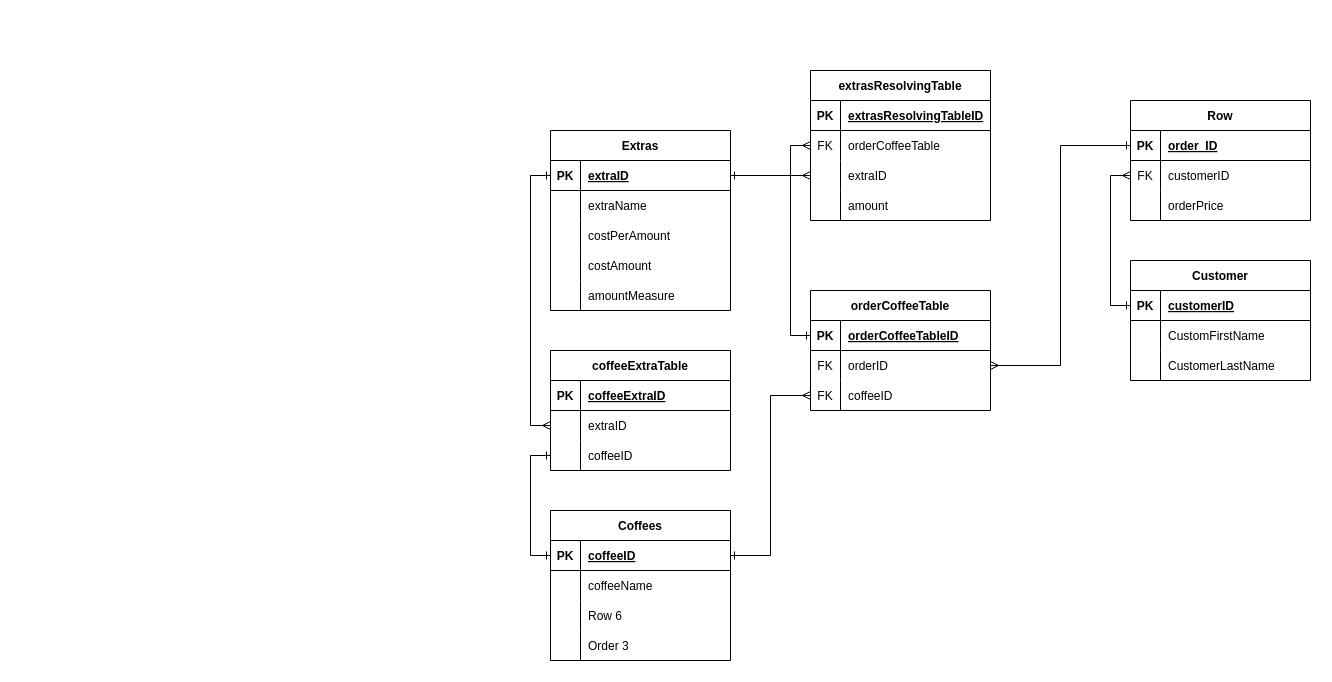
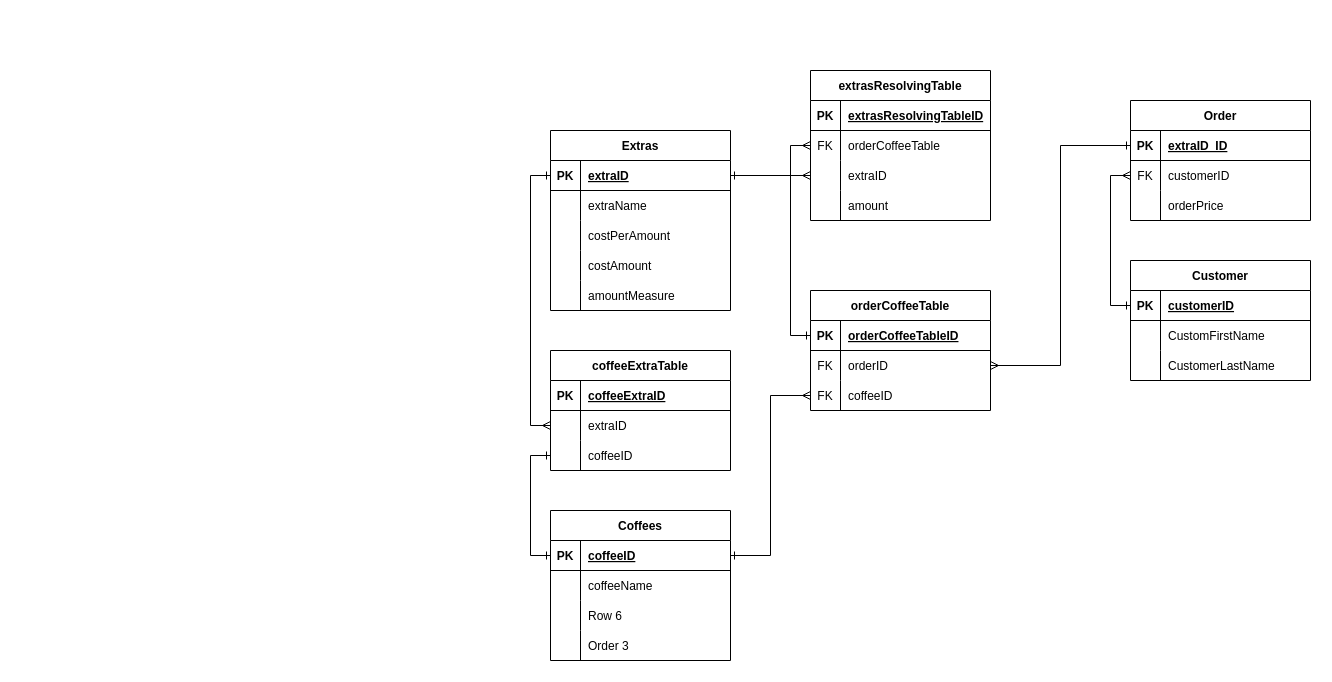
node "Row": label "Row" -> "Order"
node "order_ID": label "order_ID" -> "extraID_ID"
